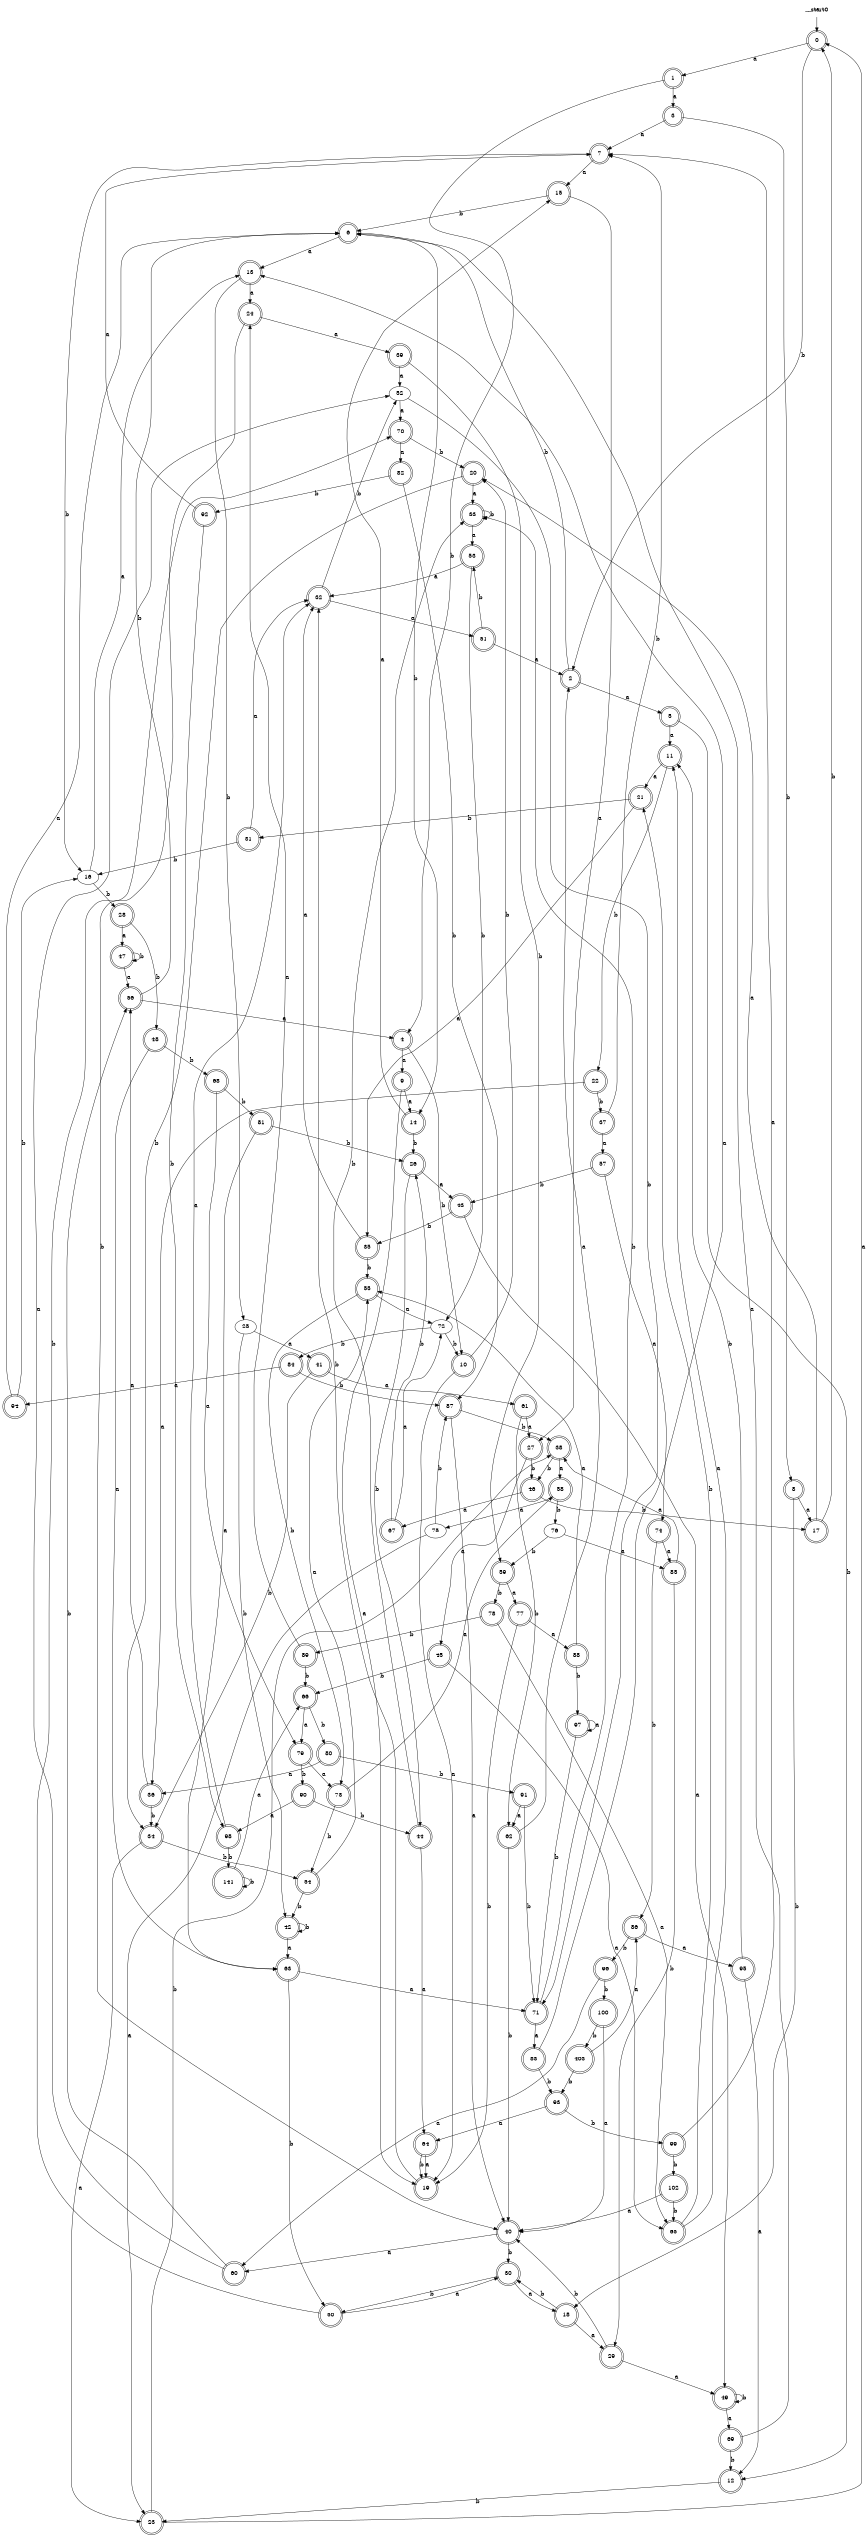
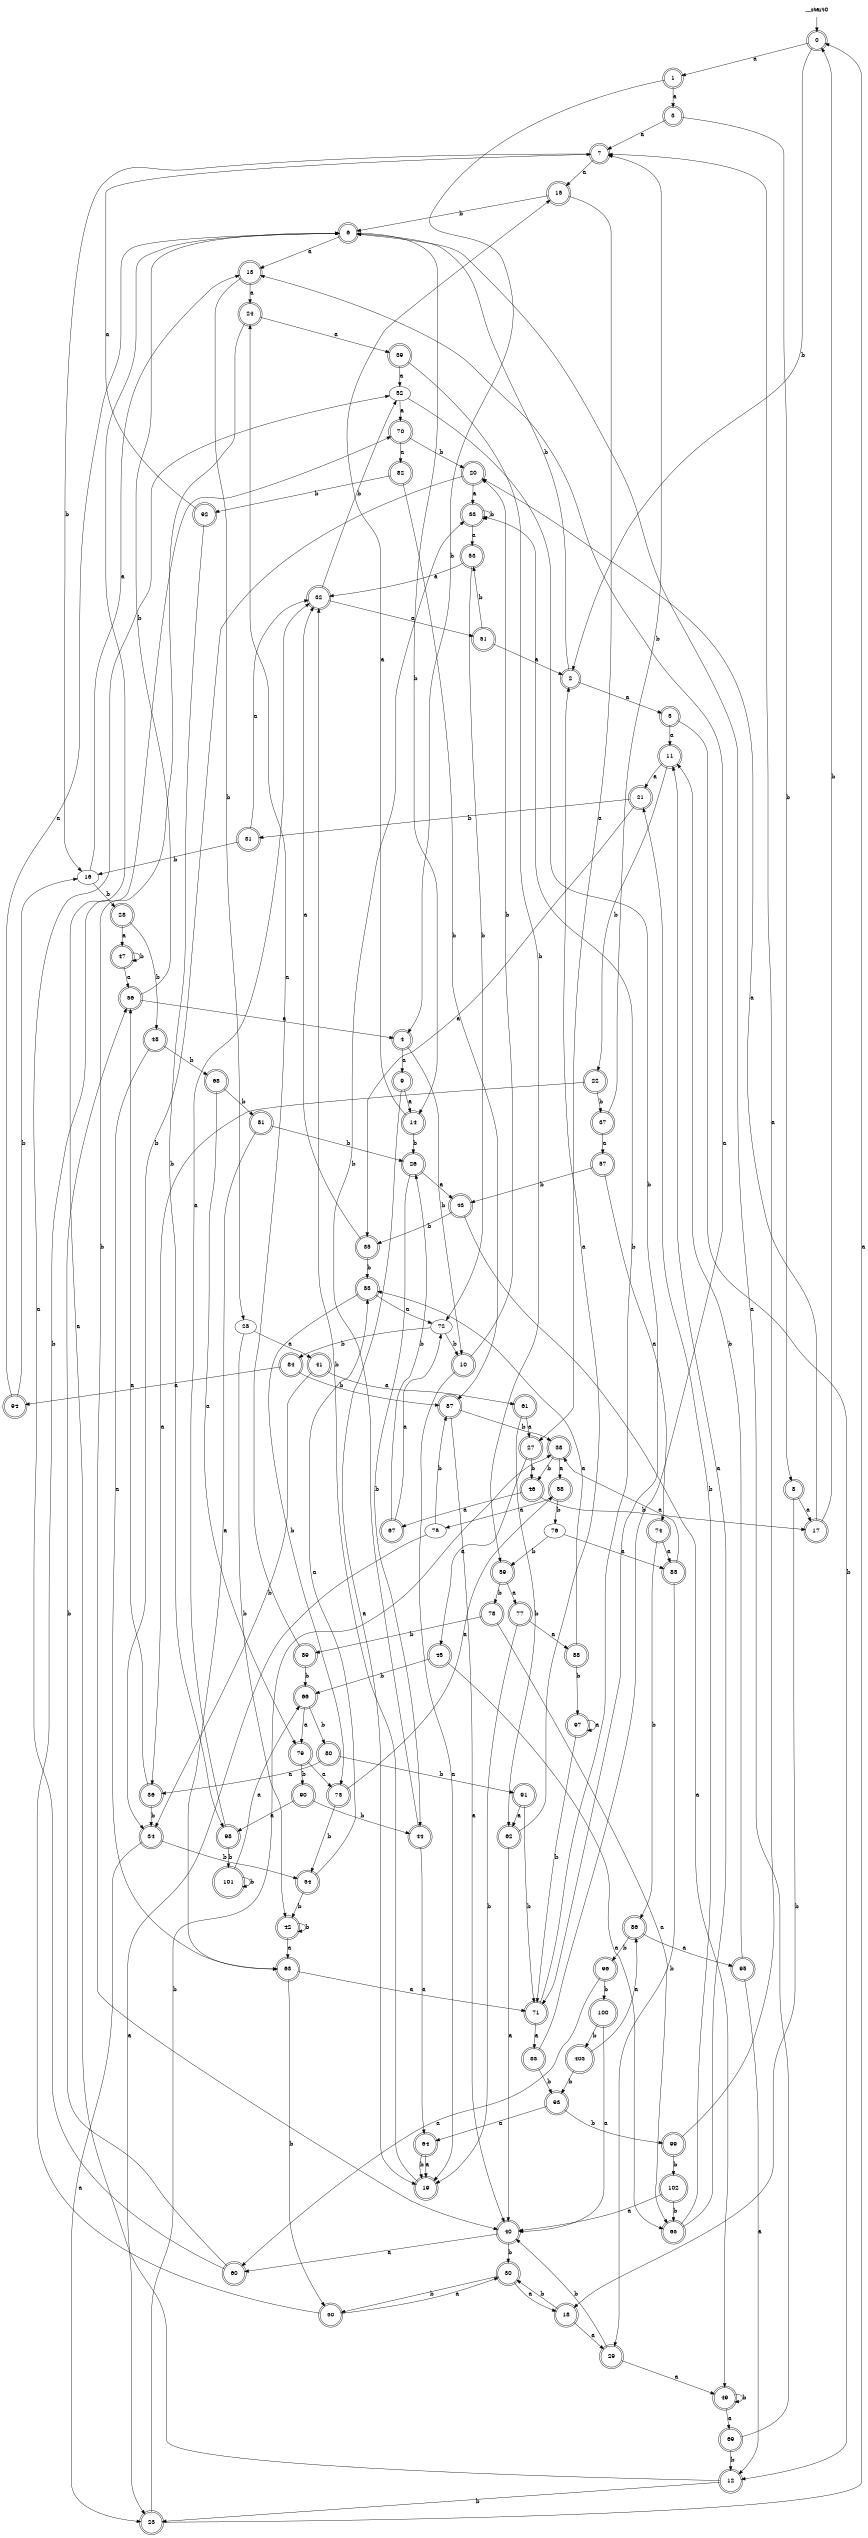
edge "12" -> "6": added, label "a"
node "141": label "141" -> "101"
edge "62" -> "40": label "b" -> "a"
